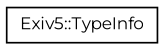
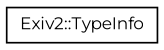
node "Exiv5::TypeInfo": label "Exiv5::TypeInfo" -> "Exiv2::TypeInfo"
